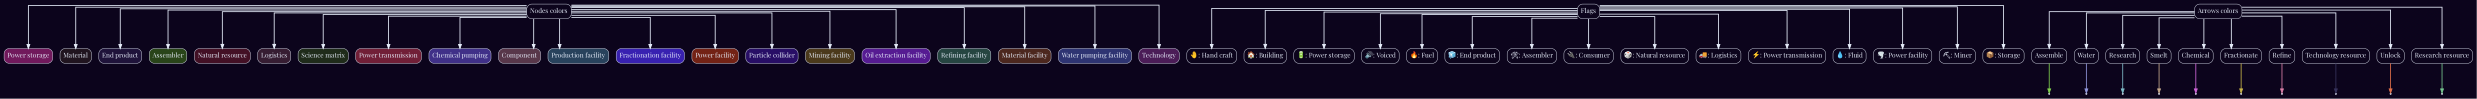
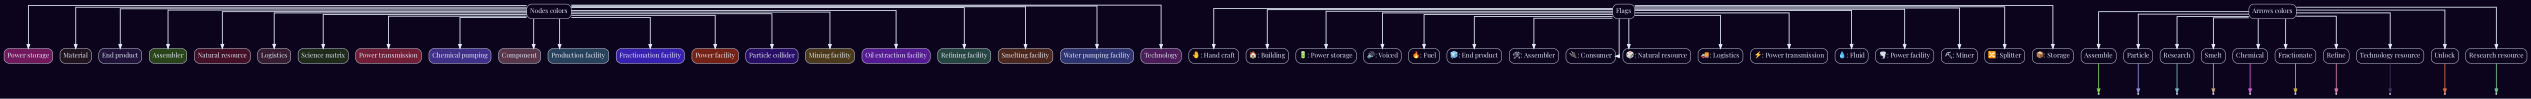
node "Material facility": label "Material facility" -> "Smelting facility"
node "🔀: Splitter": added
node "Water": label "Water" -> "Particle"
